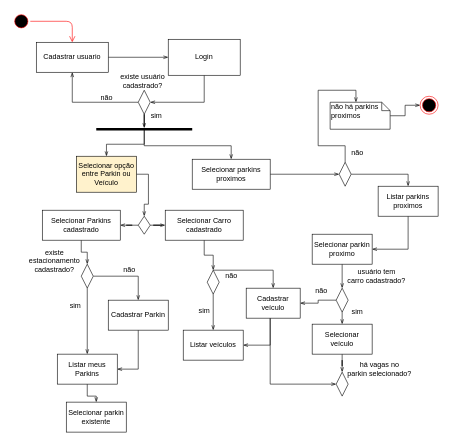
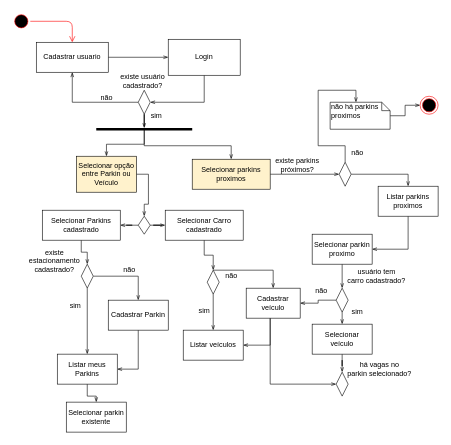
node "existe parkins próximos?": added
node "Selecionar parkins proximos": fillcolor #ffffff -> #fff2cc
